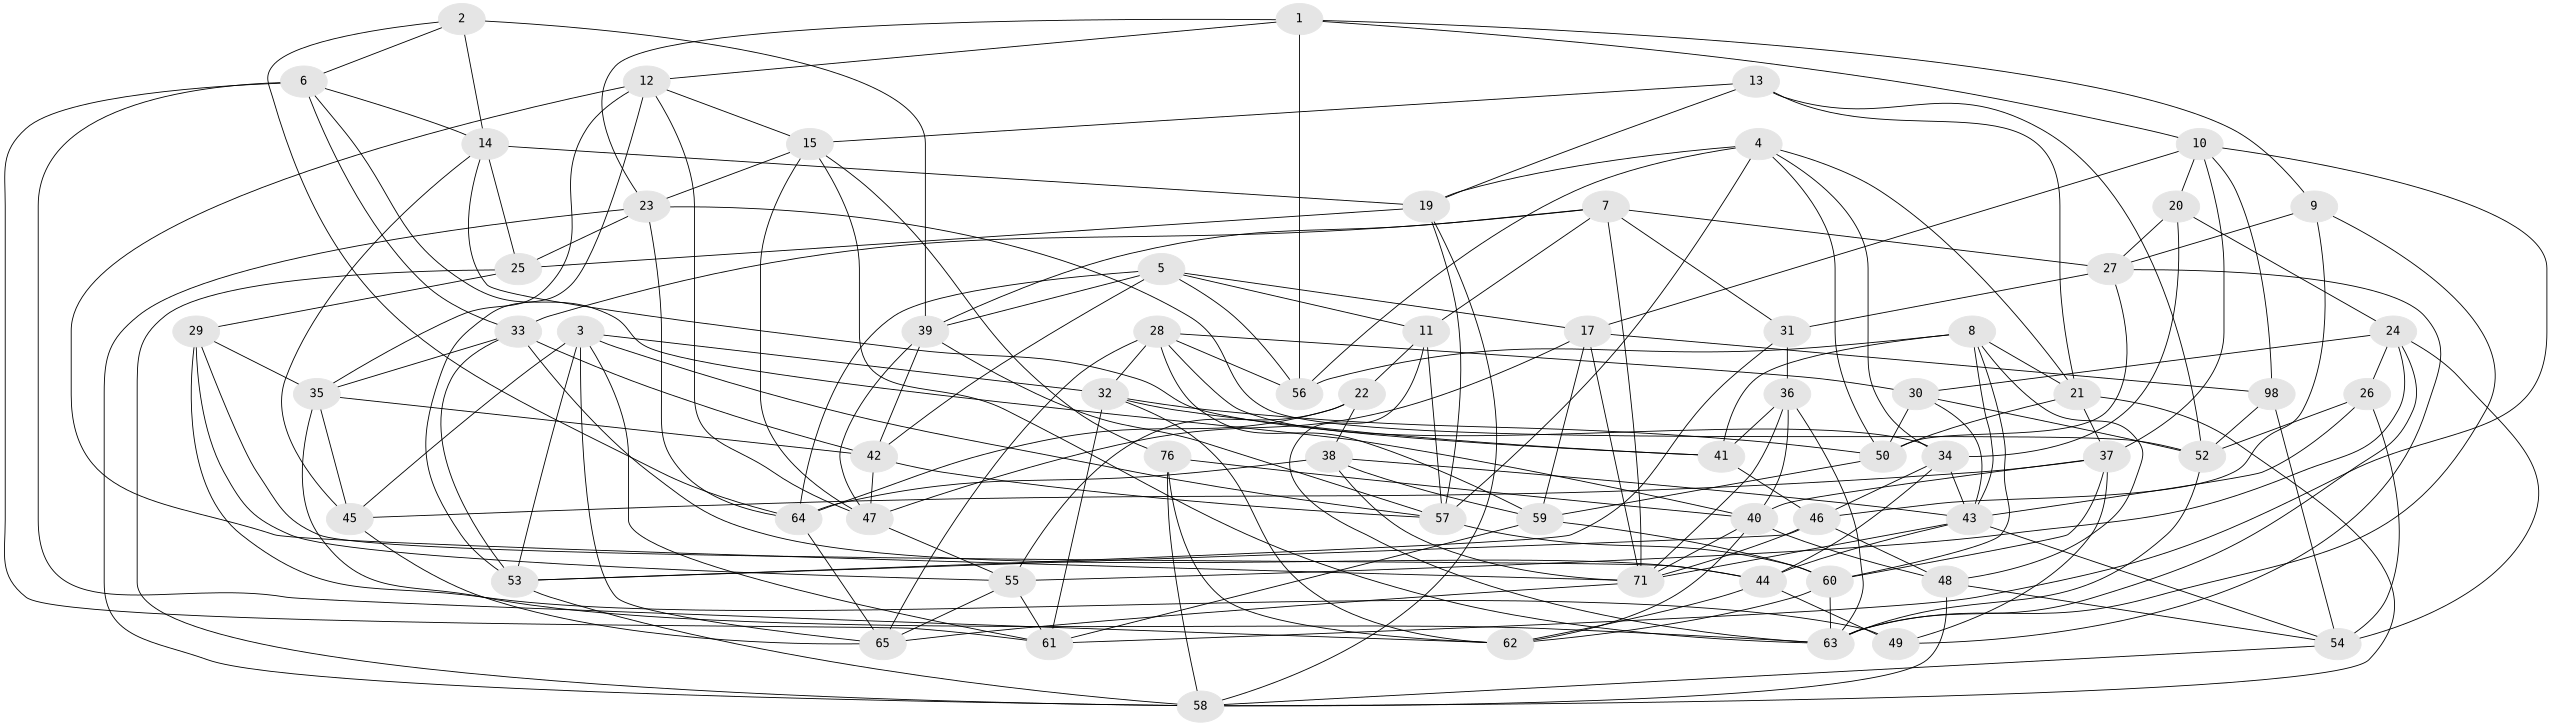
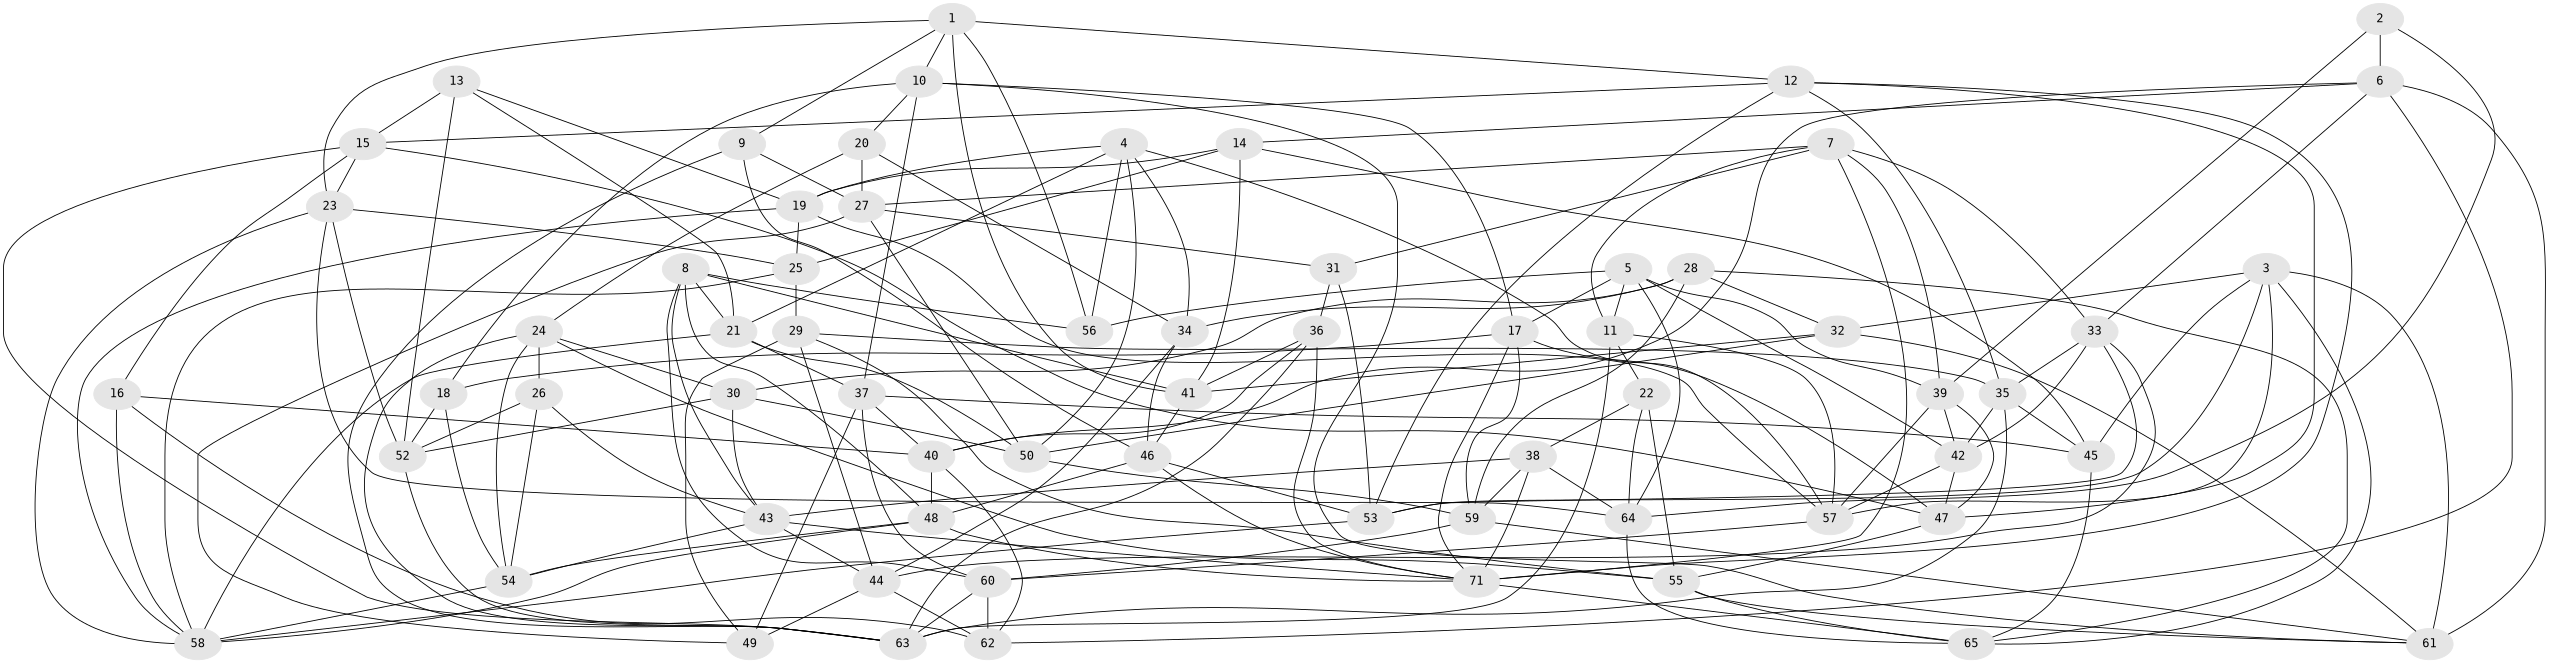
edge "2" -- "14": removed
edge "1" -- "41": added
edge "28" -- "56": removed
node "98": label "98" -> "18"
node "76": label "76" -> "16"
edge "34" -- "43": removed
edge "32" -- "62": removed
edge "40" -- "71": now "48" -- "71"
